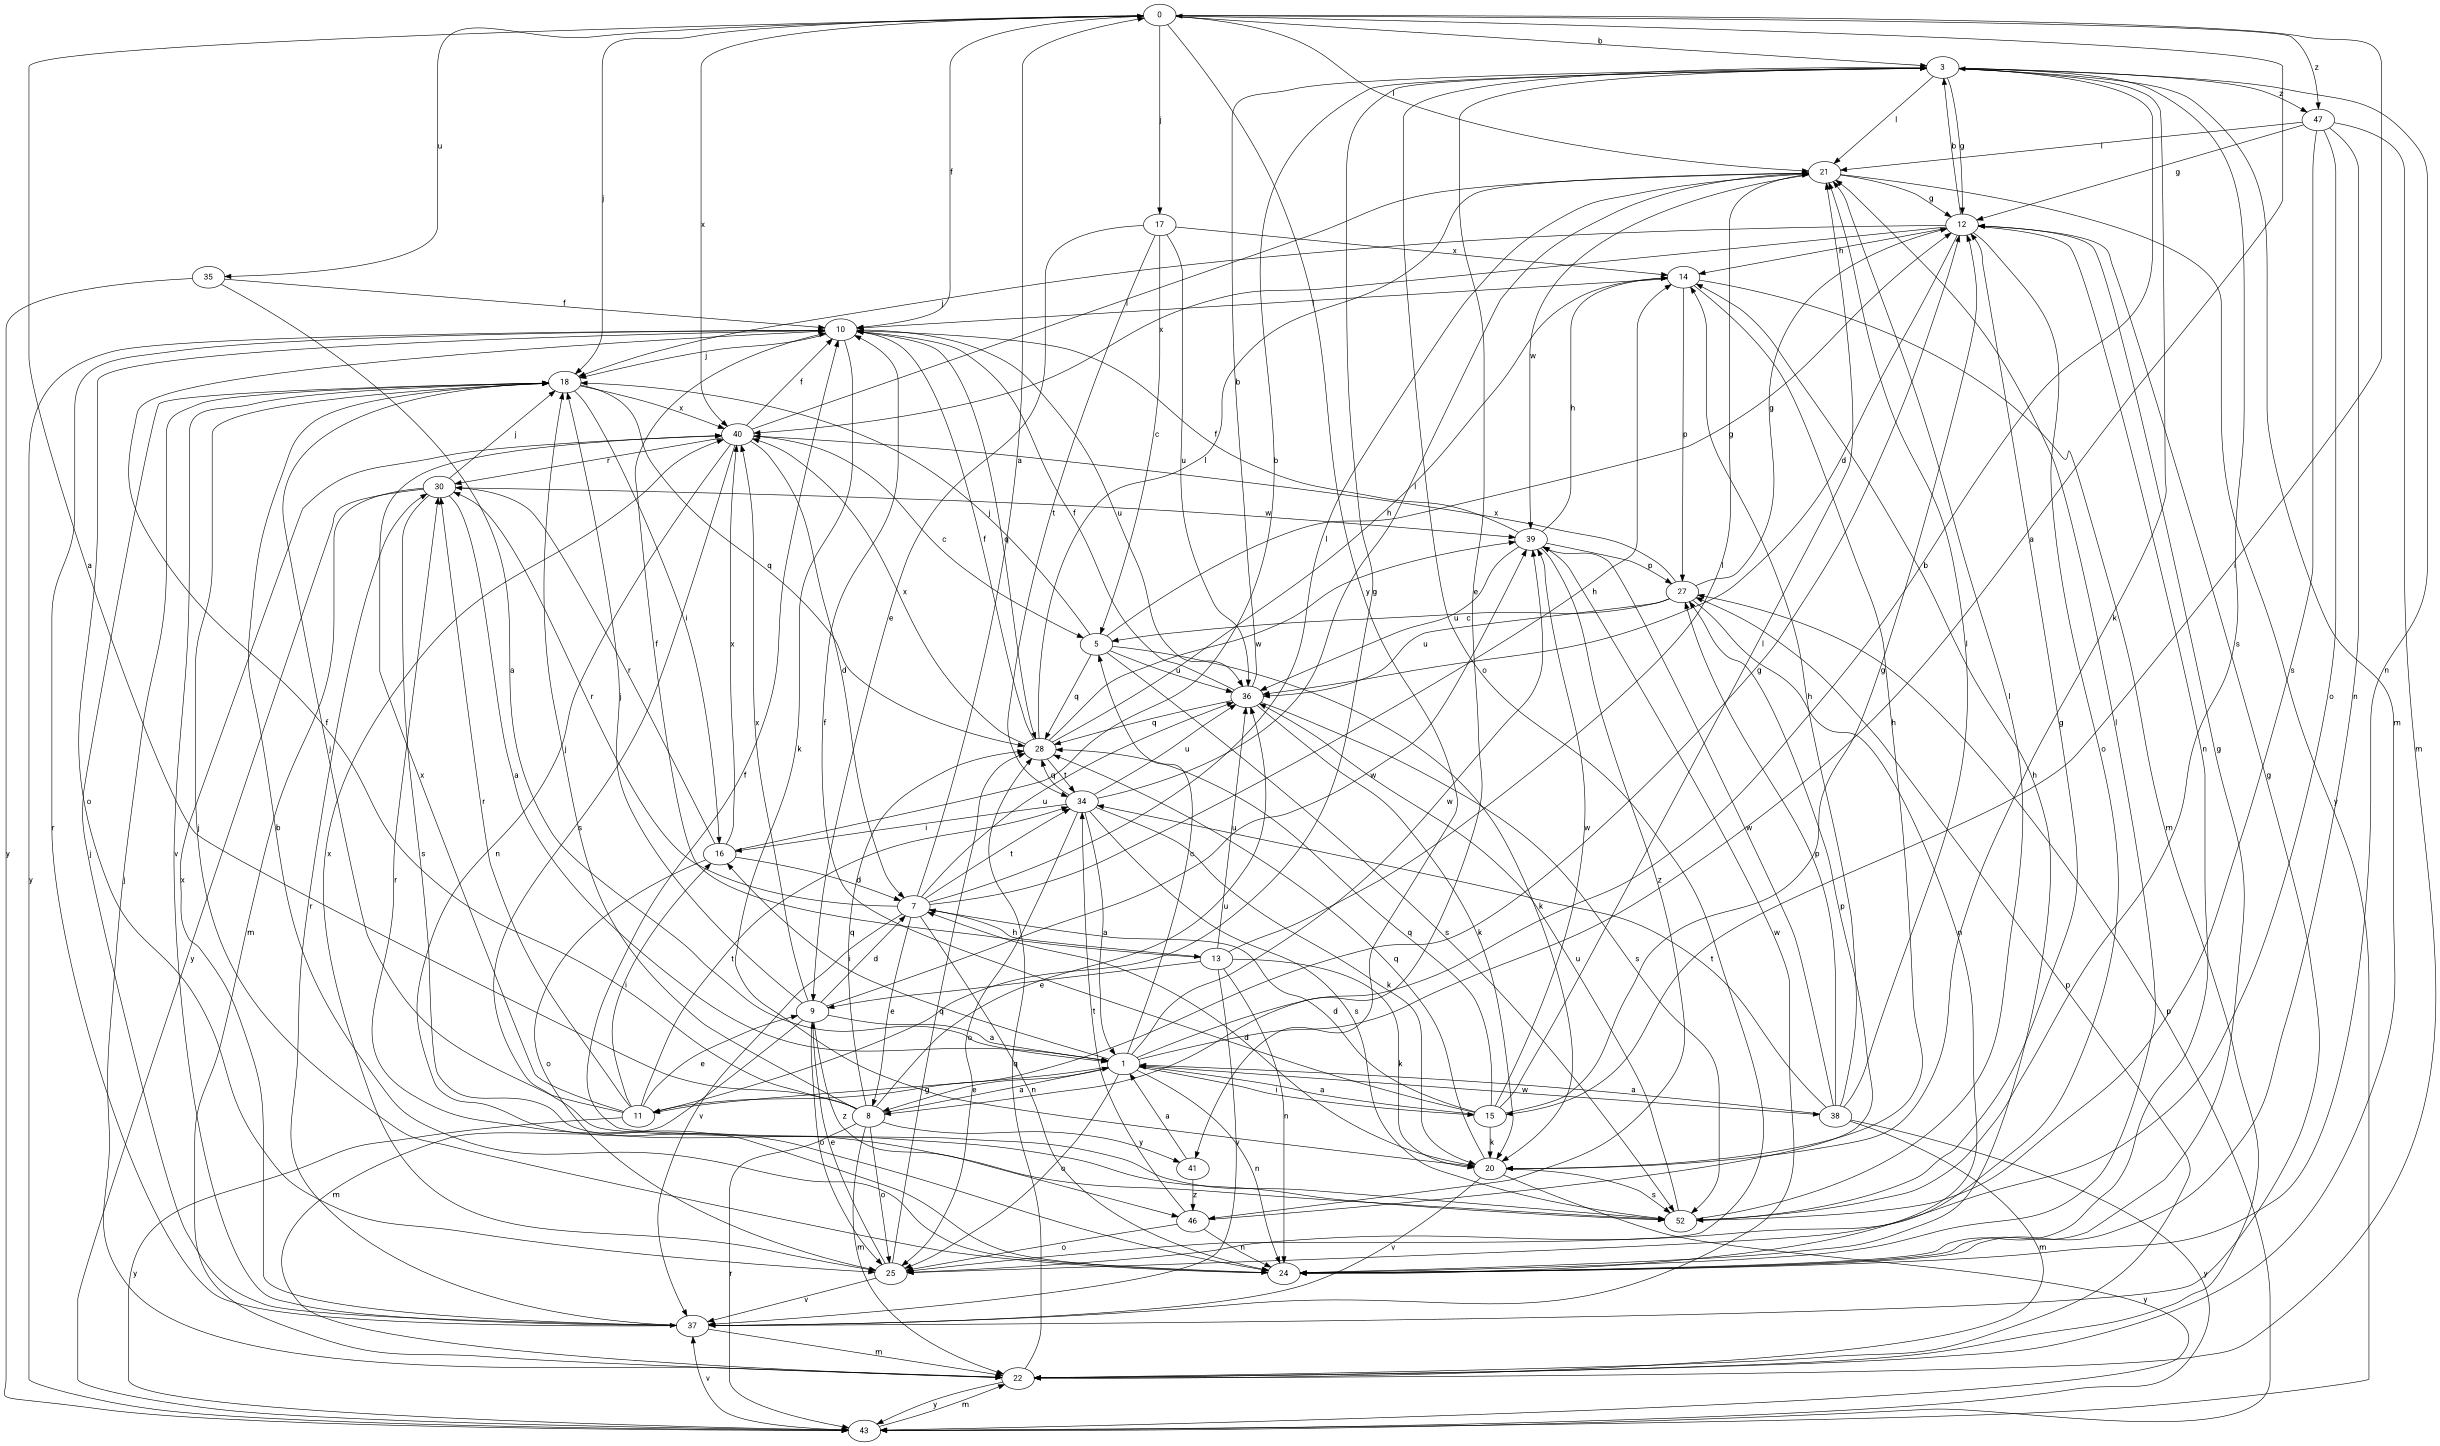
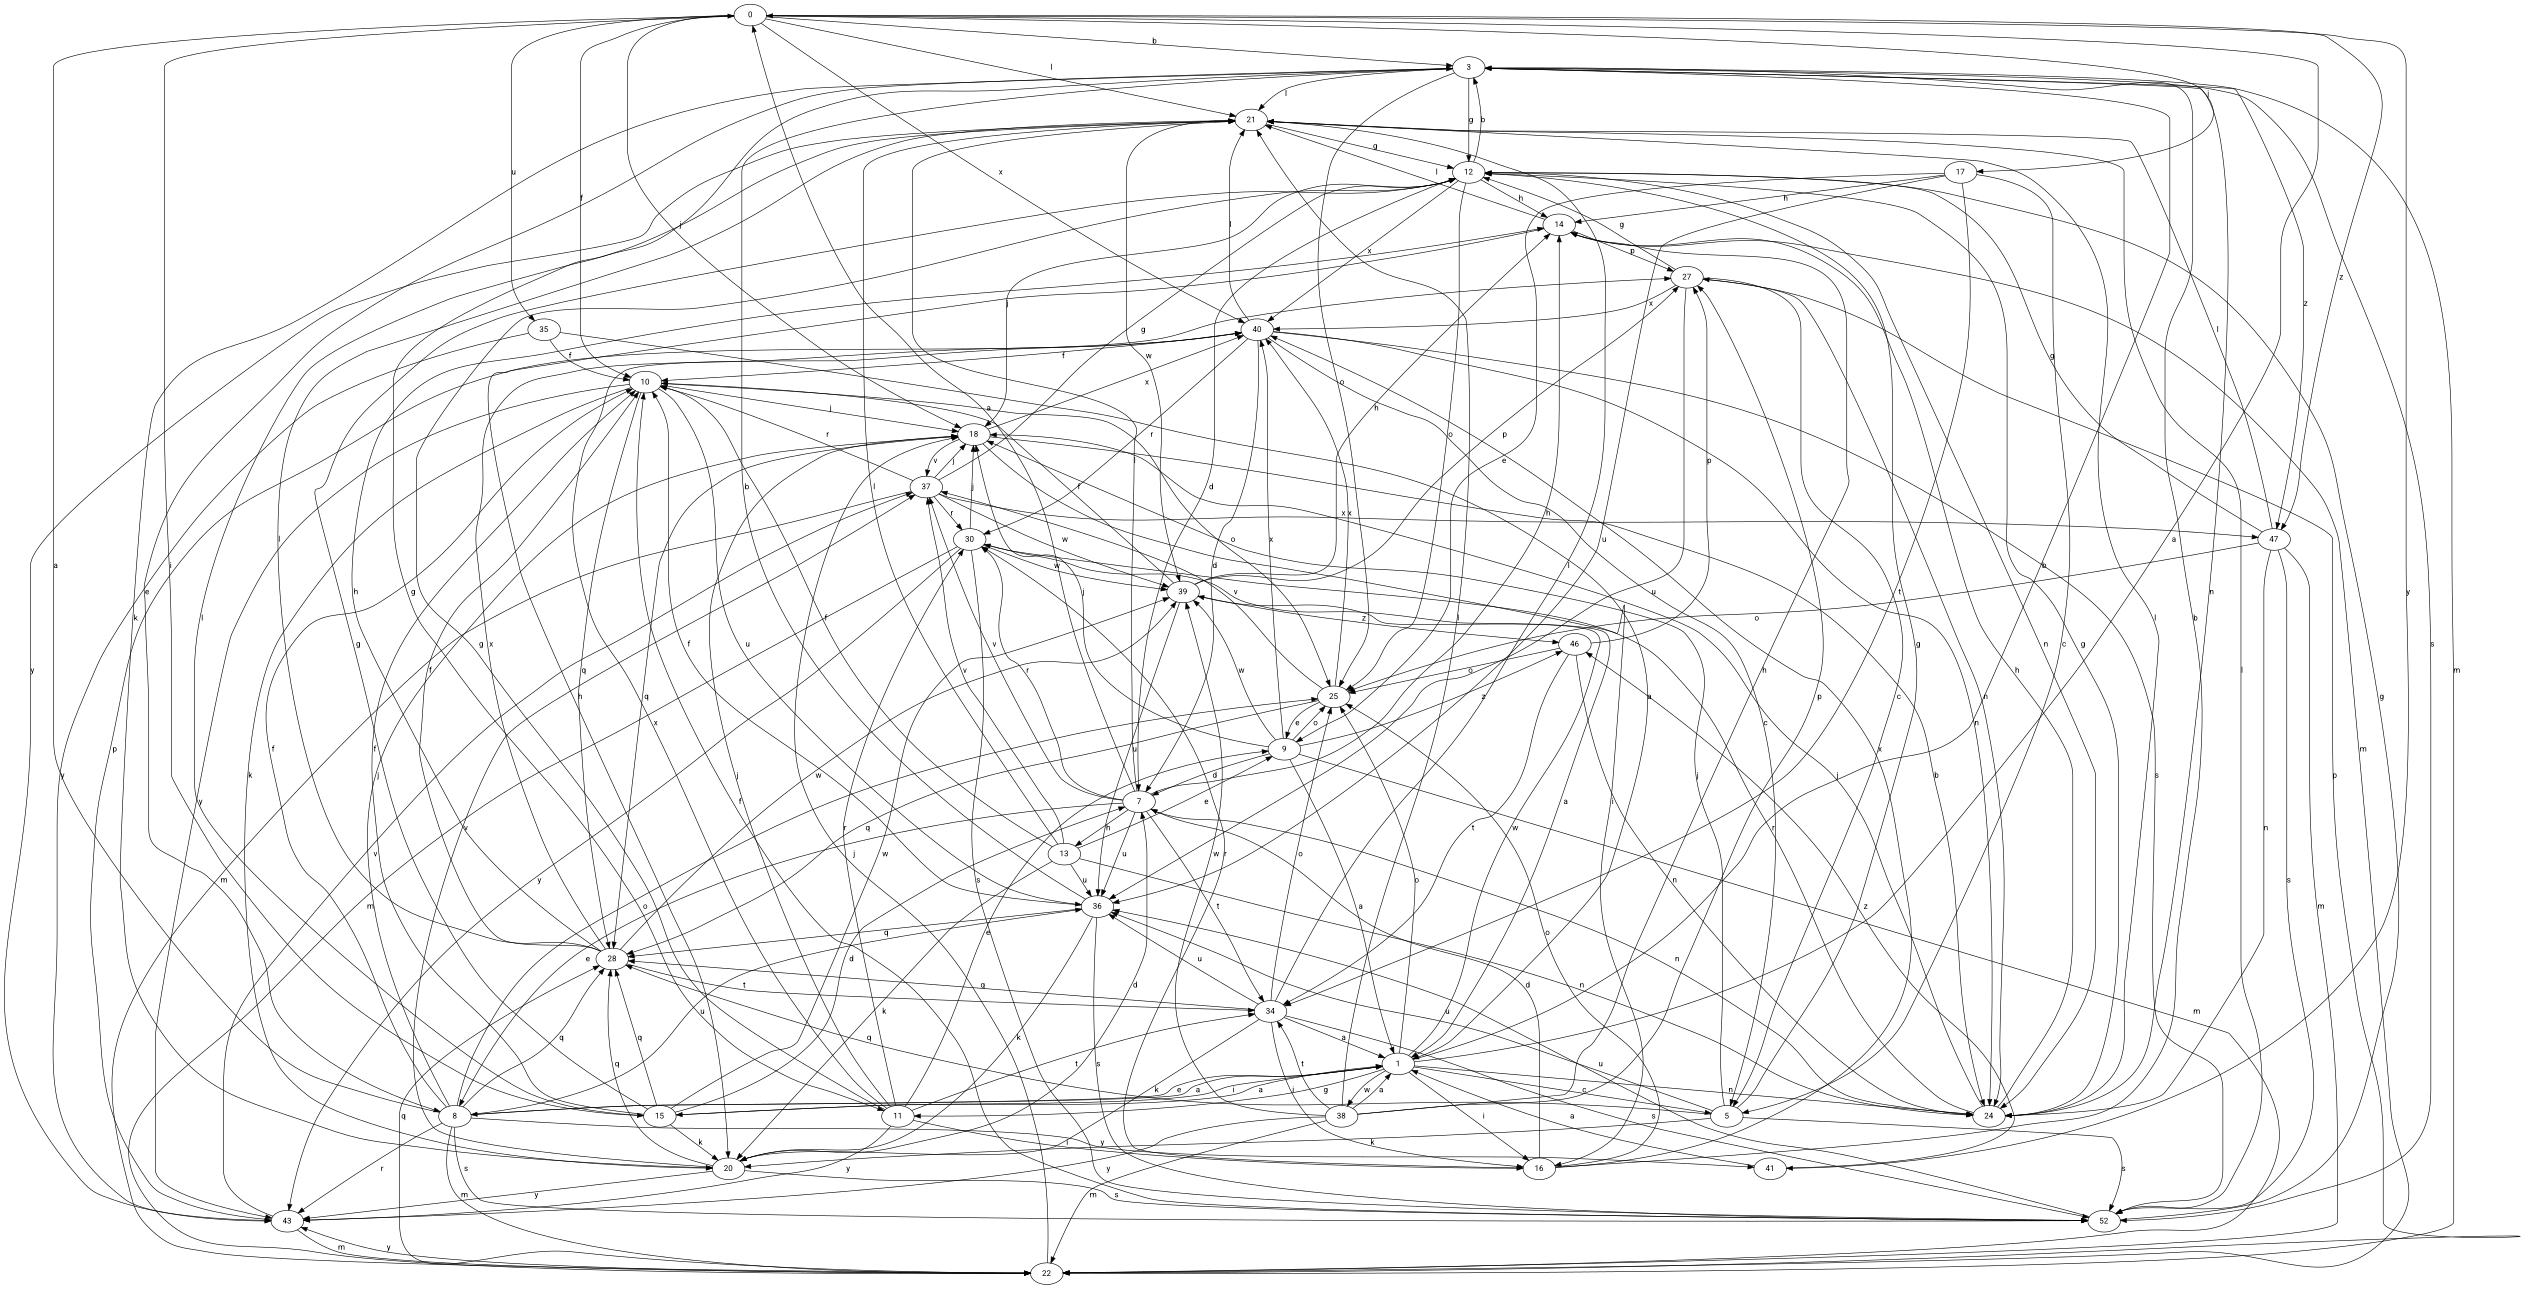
edge "17" -> "14": label "x" -> "h"
edge "14" -> "10": now "14" -> "21"
edge "12" -> "36": now "12" -> "7"
edge "37" -> "40": now "37" -> "47"
edge "8" -> "52": added, label "s"
